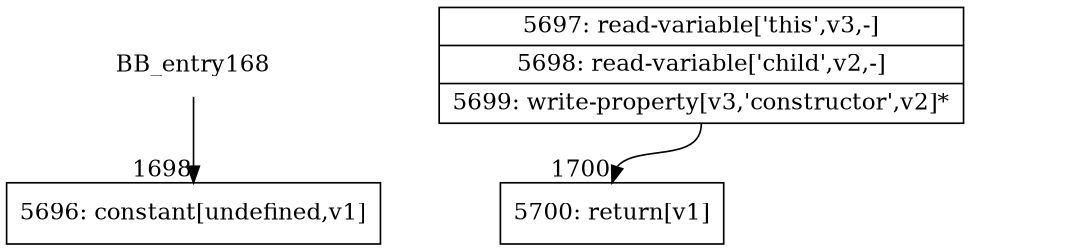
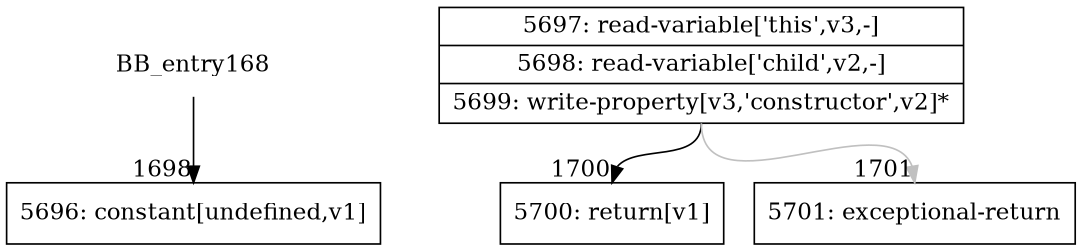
node "5701: exceptional-return": added
